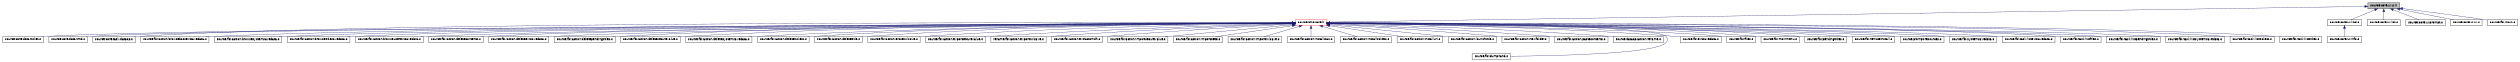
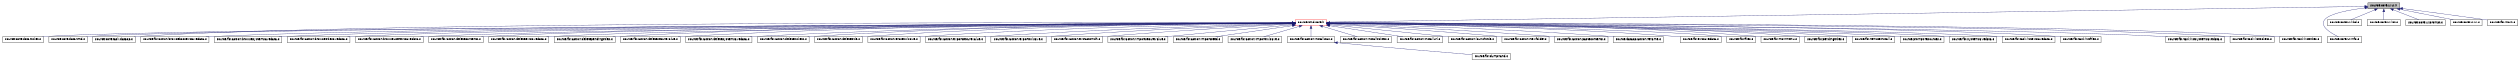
edge "source/core/ui/info.c" -> "source/core/ui/kbd.c": now "source/core/ui/info.c" -> "source/core/ui/ui.h"
node "rename/fbi/action/exporttwlsave.c": label "rename/fbi/action/exporttwlsave.c" -> "source/fbi/action/exporttwlsave.c"
node "source/fbi/task/listpendingtitles.c": removed
edge "source/fbi/dumpnand.c" -> "source/tmd/core.h": now "source/fbi/dumpnand.c" -> "source/fbi/action/installcias.c"
